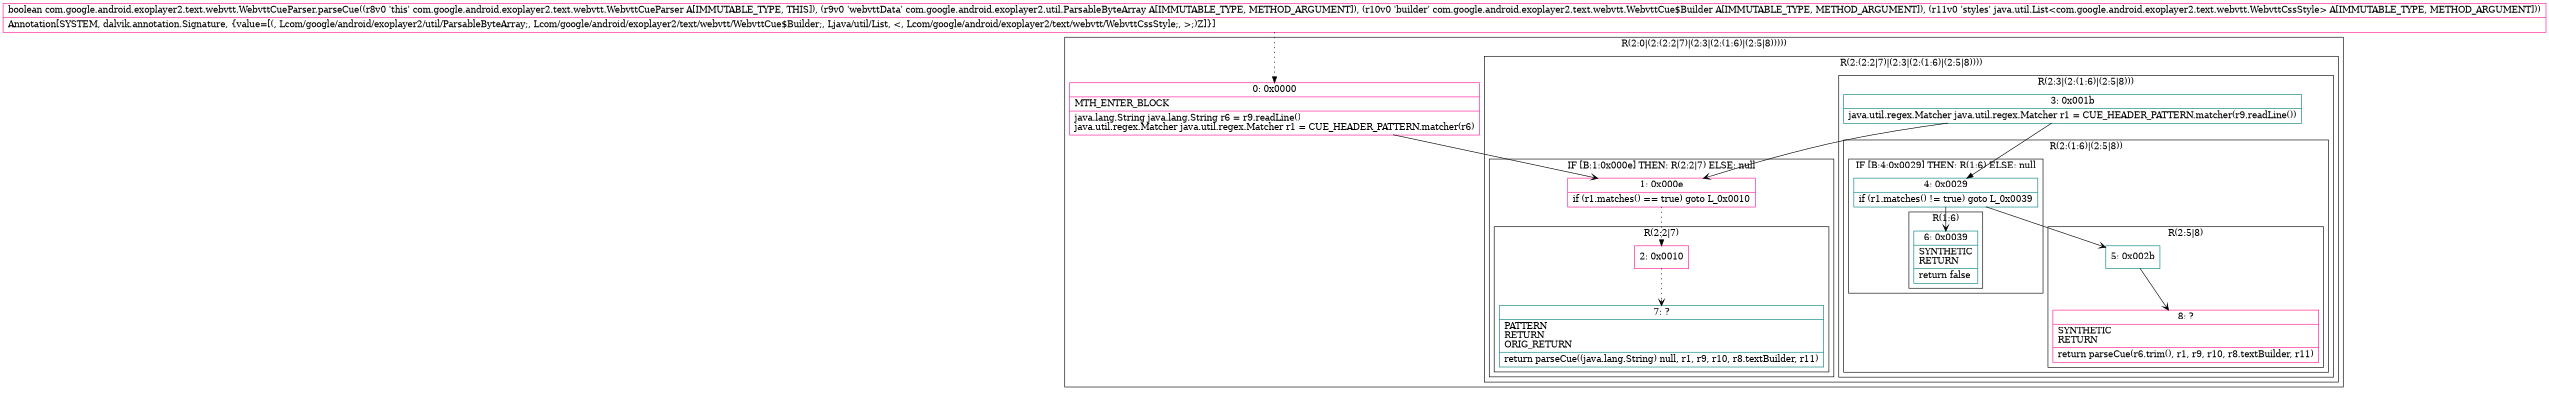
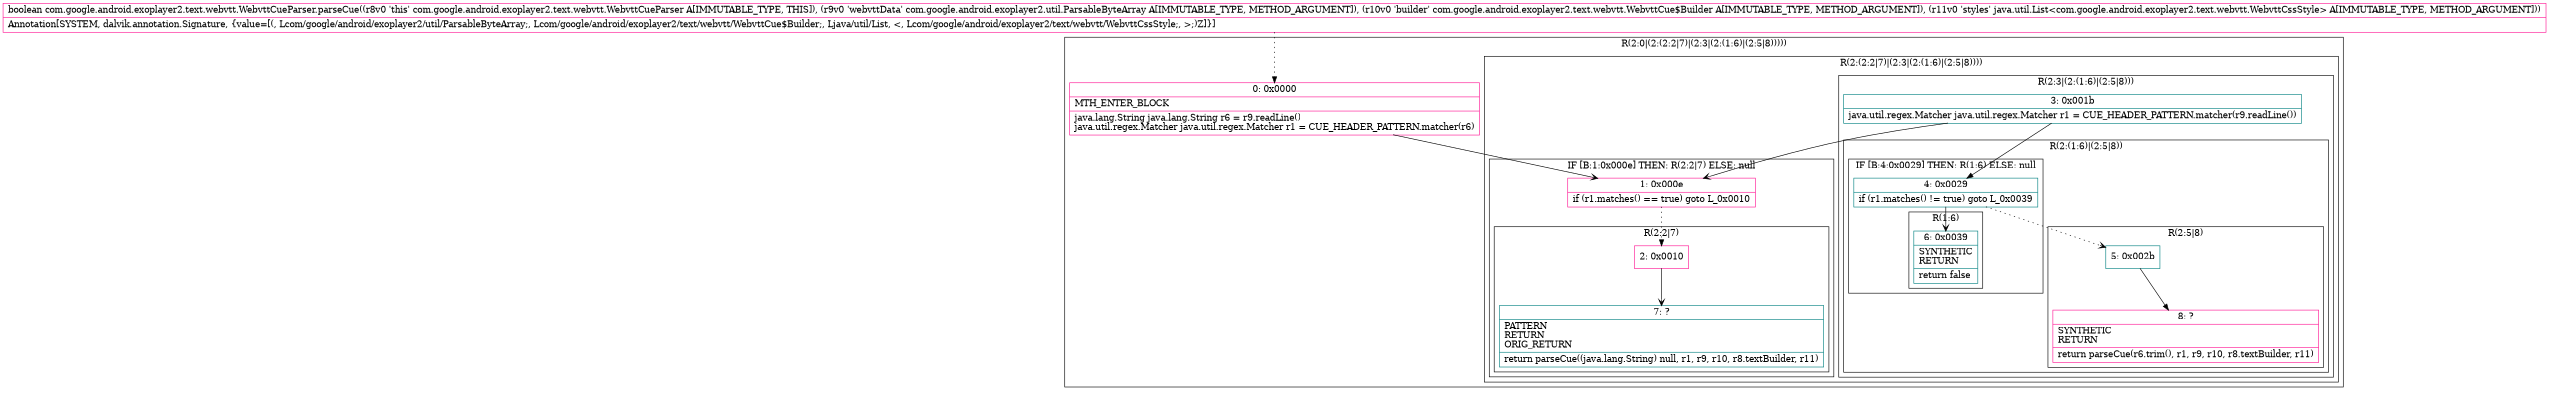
edge "4: 0x0029" -> "5: 0x002b": style solid -> dotted
edge "2: 0x0010" -> "7: ?": style dotted -> solid
edge "5: 0x002b" -> "8: ?": arrowhead vee -> normal
